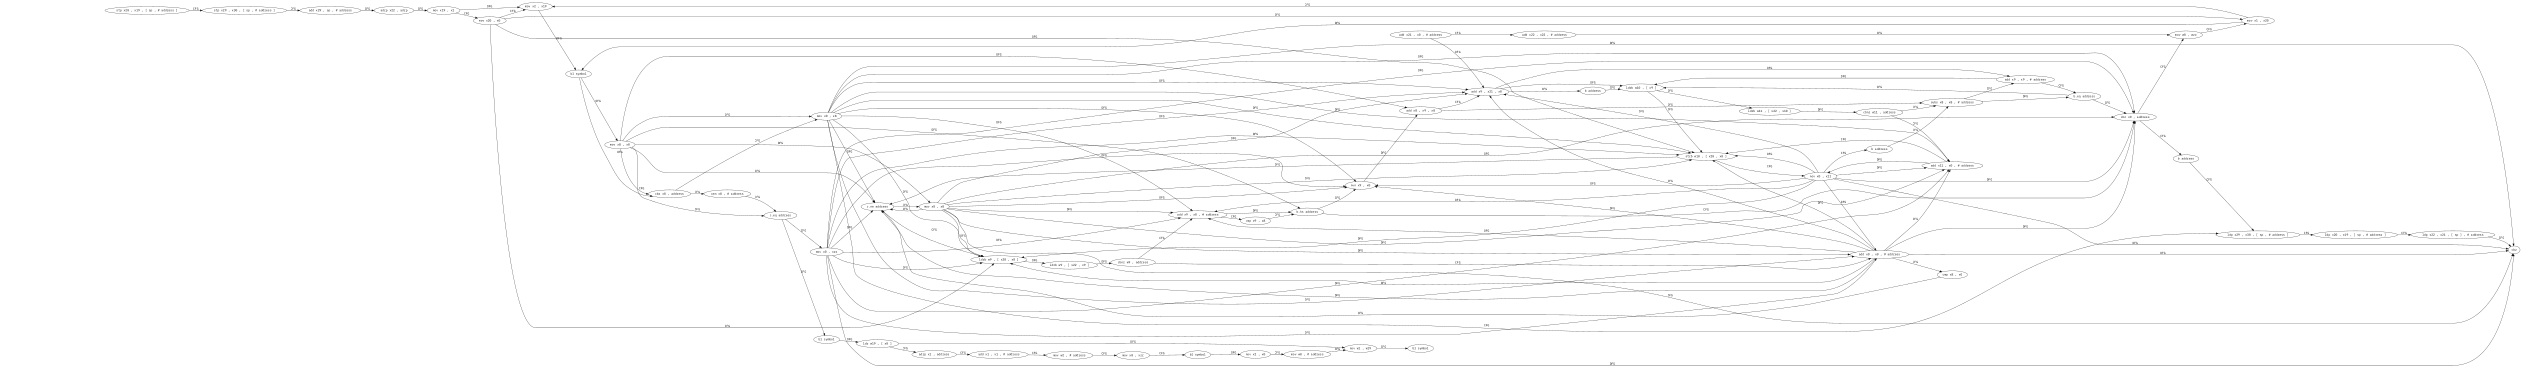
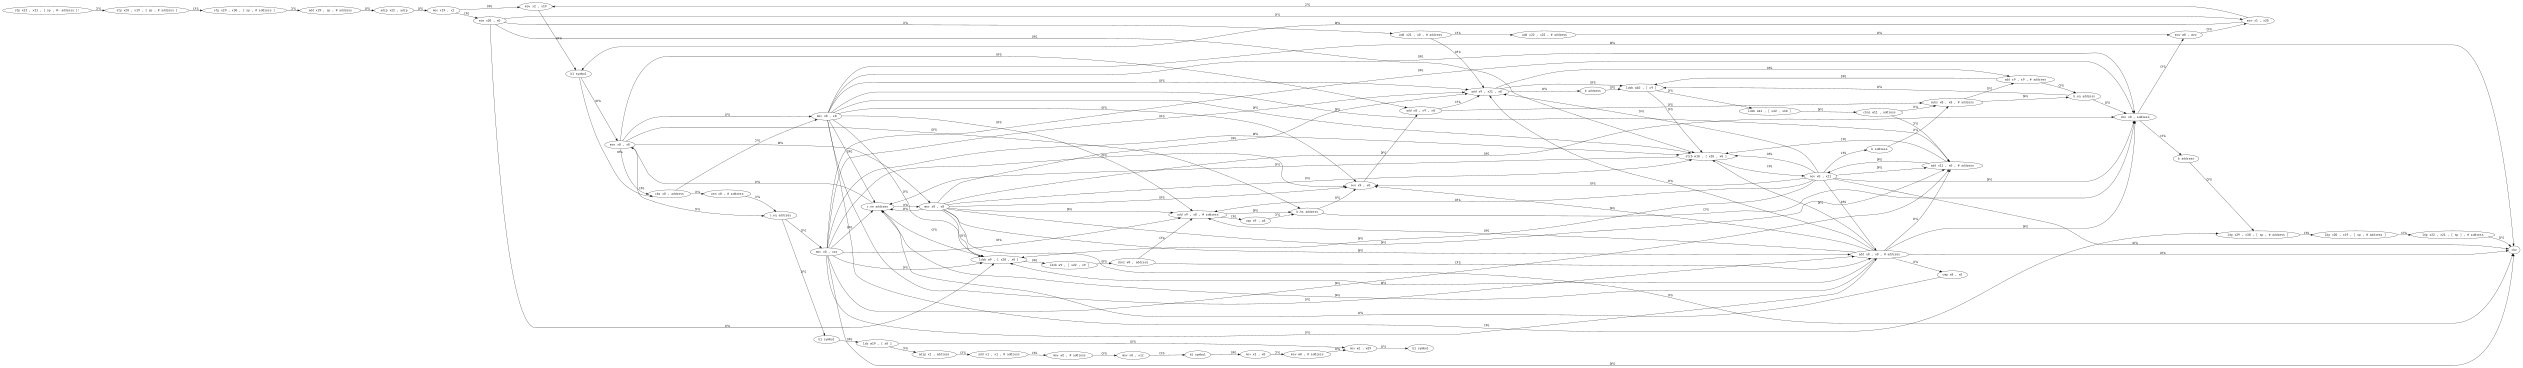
node "stp x22 , x21 , [ sp , #- address ]!": added
edge "mov x20 , x0" -> "mov x2 , x19": now "mov x20 , x0" -> "add x21 , x0 , # address"
edge "mov x8 , x0" -> "b.ne address": reversed
